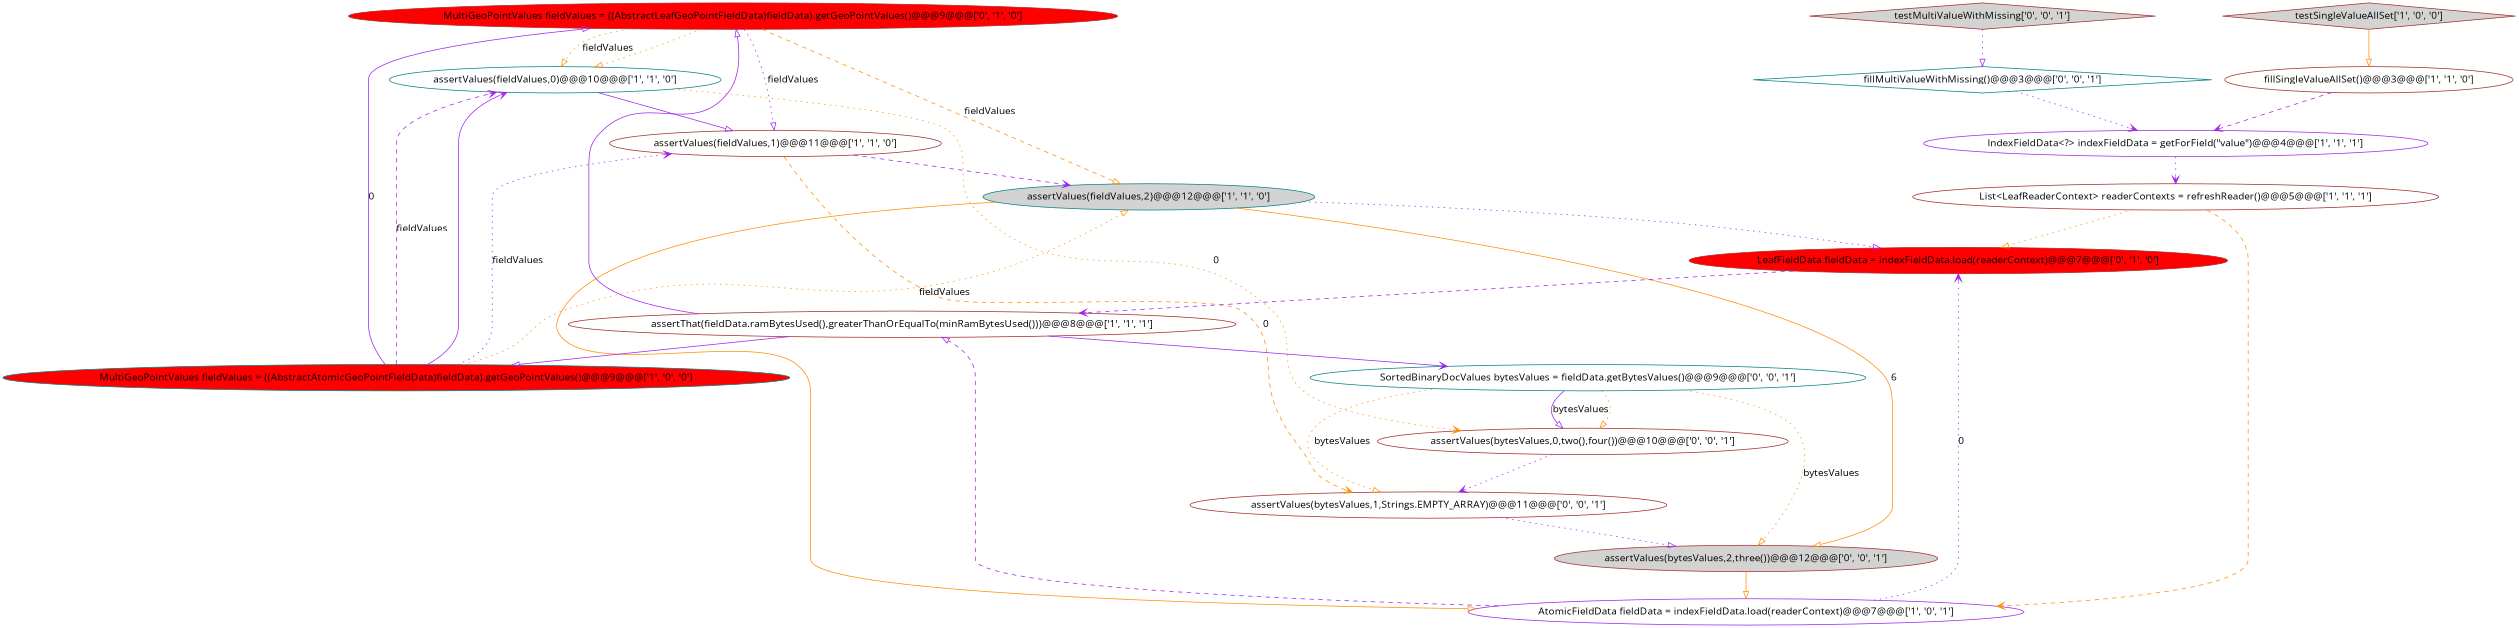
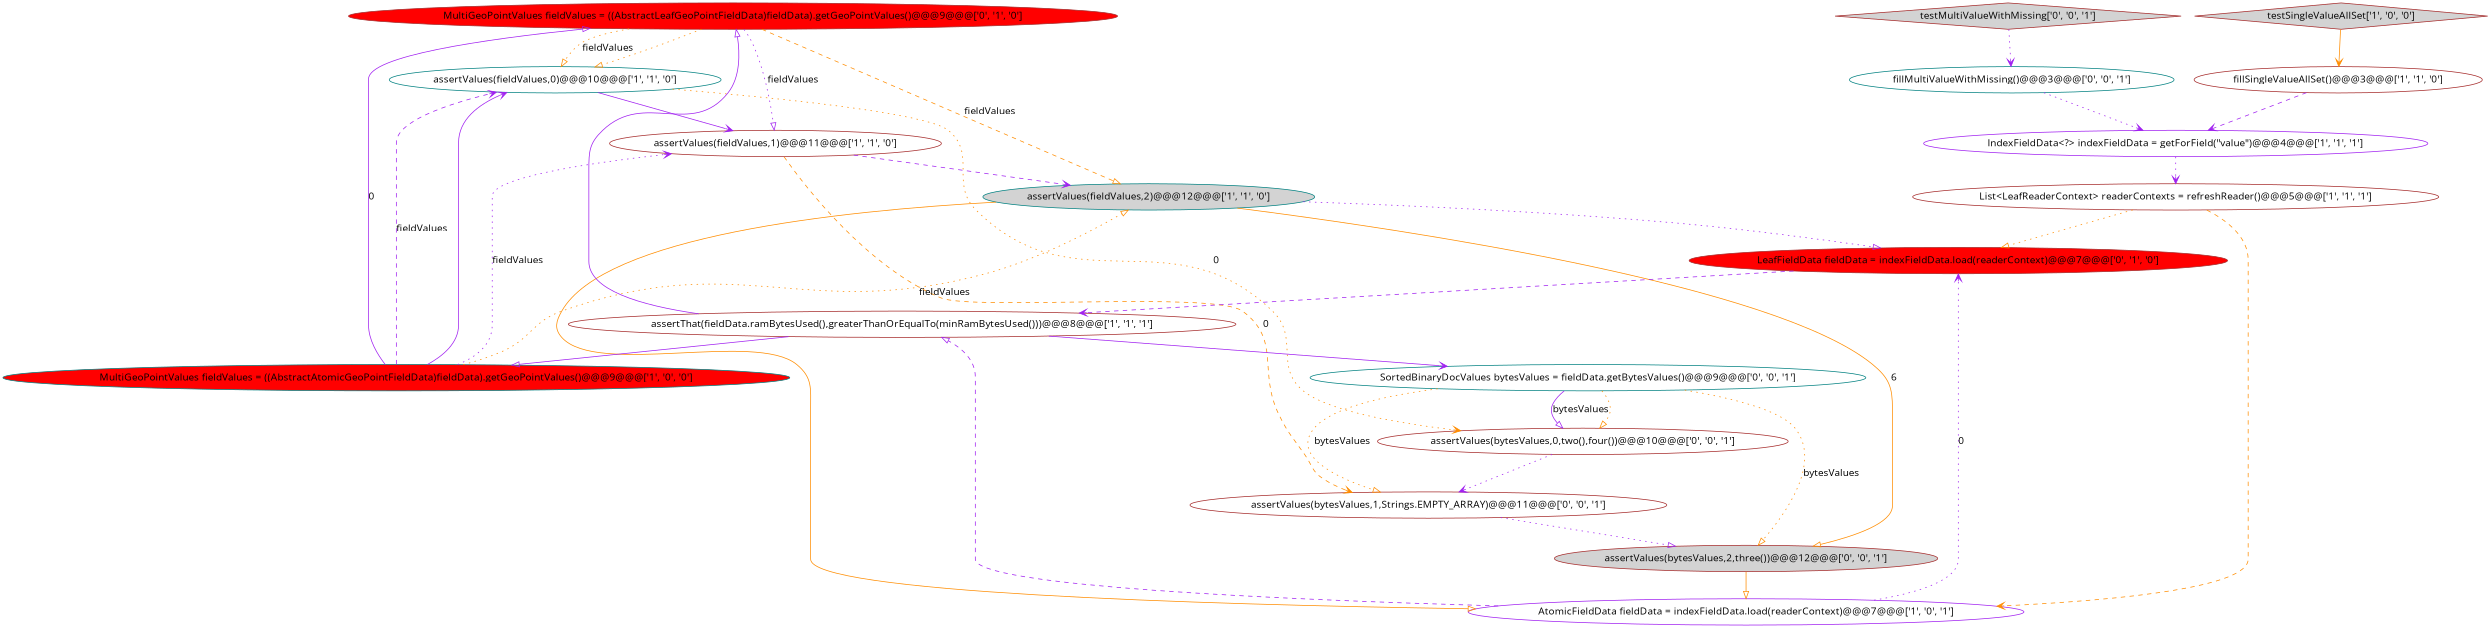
edge "testMultiValueWithMissing['0', '0', '1']" -> "fillMultiValueWithMissing()@@@3@@@['0', '0', '1']": arrowhead onormal -> vee
edge "testSingleValueAllSet['1', '0', '0']" -> "fillSingleValueAllSet()@@@3@@@['1', '1', '0']": arrowhead onormal -> vee
node "fillMultiValueWithMissing()@@@3@@@['0', '0', '1']": shape diamond -> ellipse
edge "assertValues(fieldValues,0)@@@10@@@['1', '1', '0']" -> "assertValues(fieldValues,1)@@@11@@@['1', '1', '0']": arrowhead onormal -> vee
